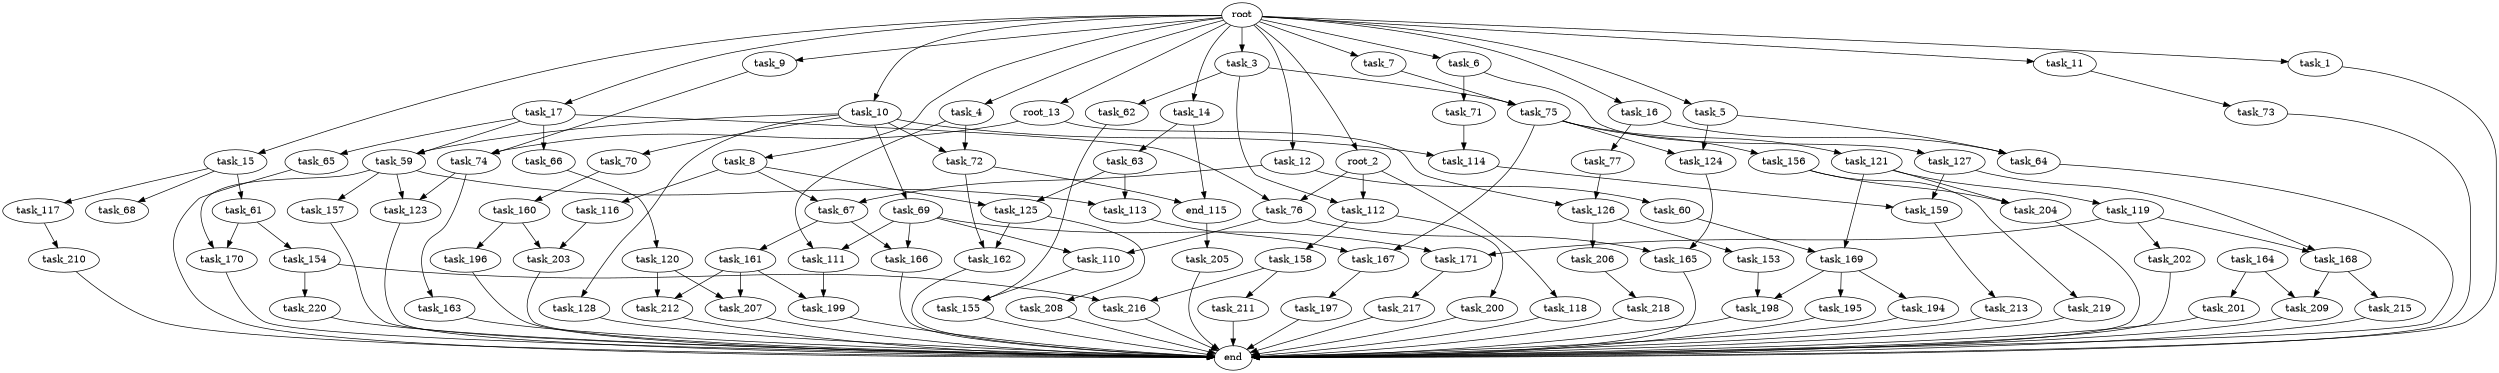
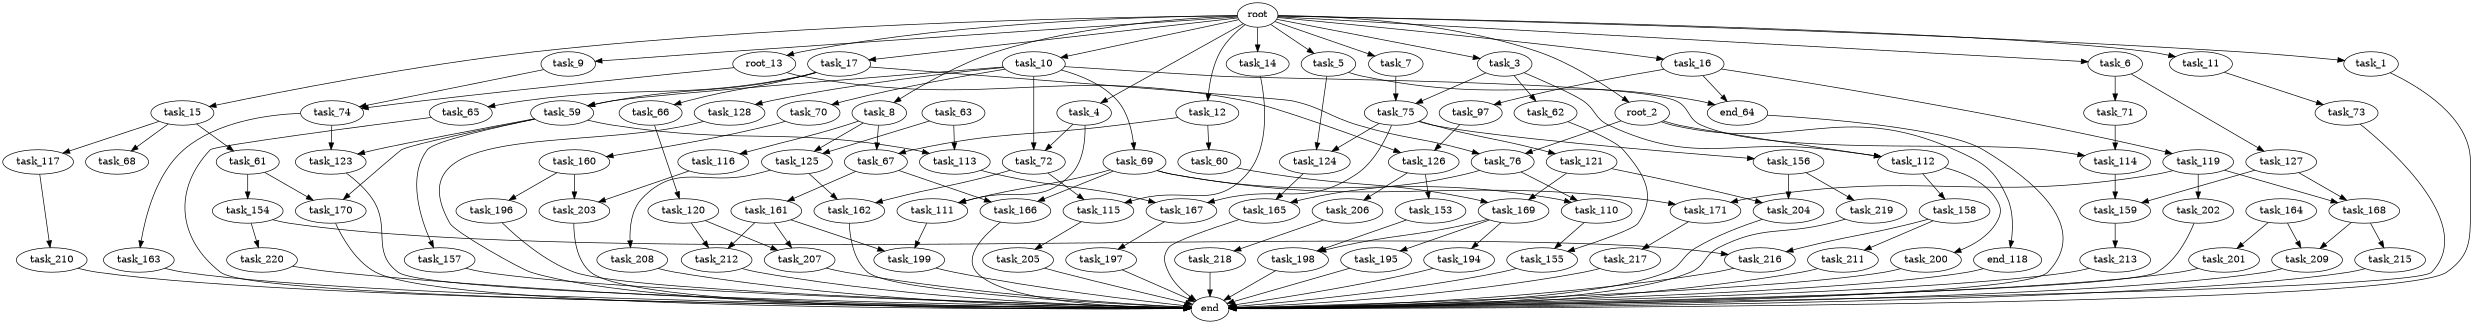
edge "task_14" -> "task_63": removed
node "task_77": label "task_77" -> "task_97"
node "task_64": label "task_64" -> "end_64"
edge "task_121" -> "task_119": now "task_16" -> "task_119"
node "end_115": label "end_115" -> "task_115"
node "task_118": label "task_118" -> "end_118"
